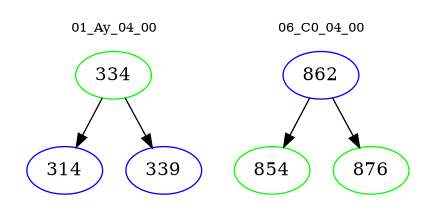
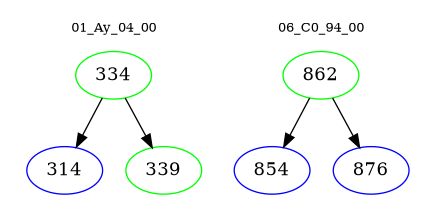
cluster "06_C0_04_00": label "06_C0_04_00" -> "06_C0_94_00"
node "862": color blue -> green
node "339": color blue -> green
node "854": color green -> blue
node "876": color green -> blue
